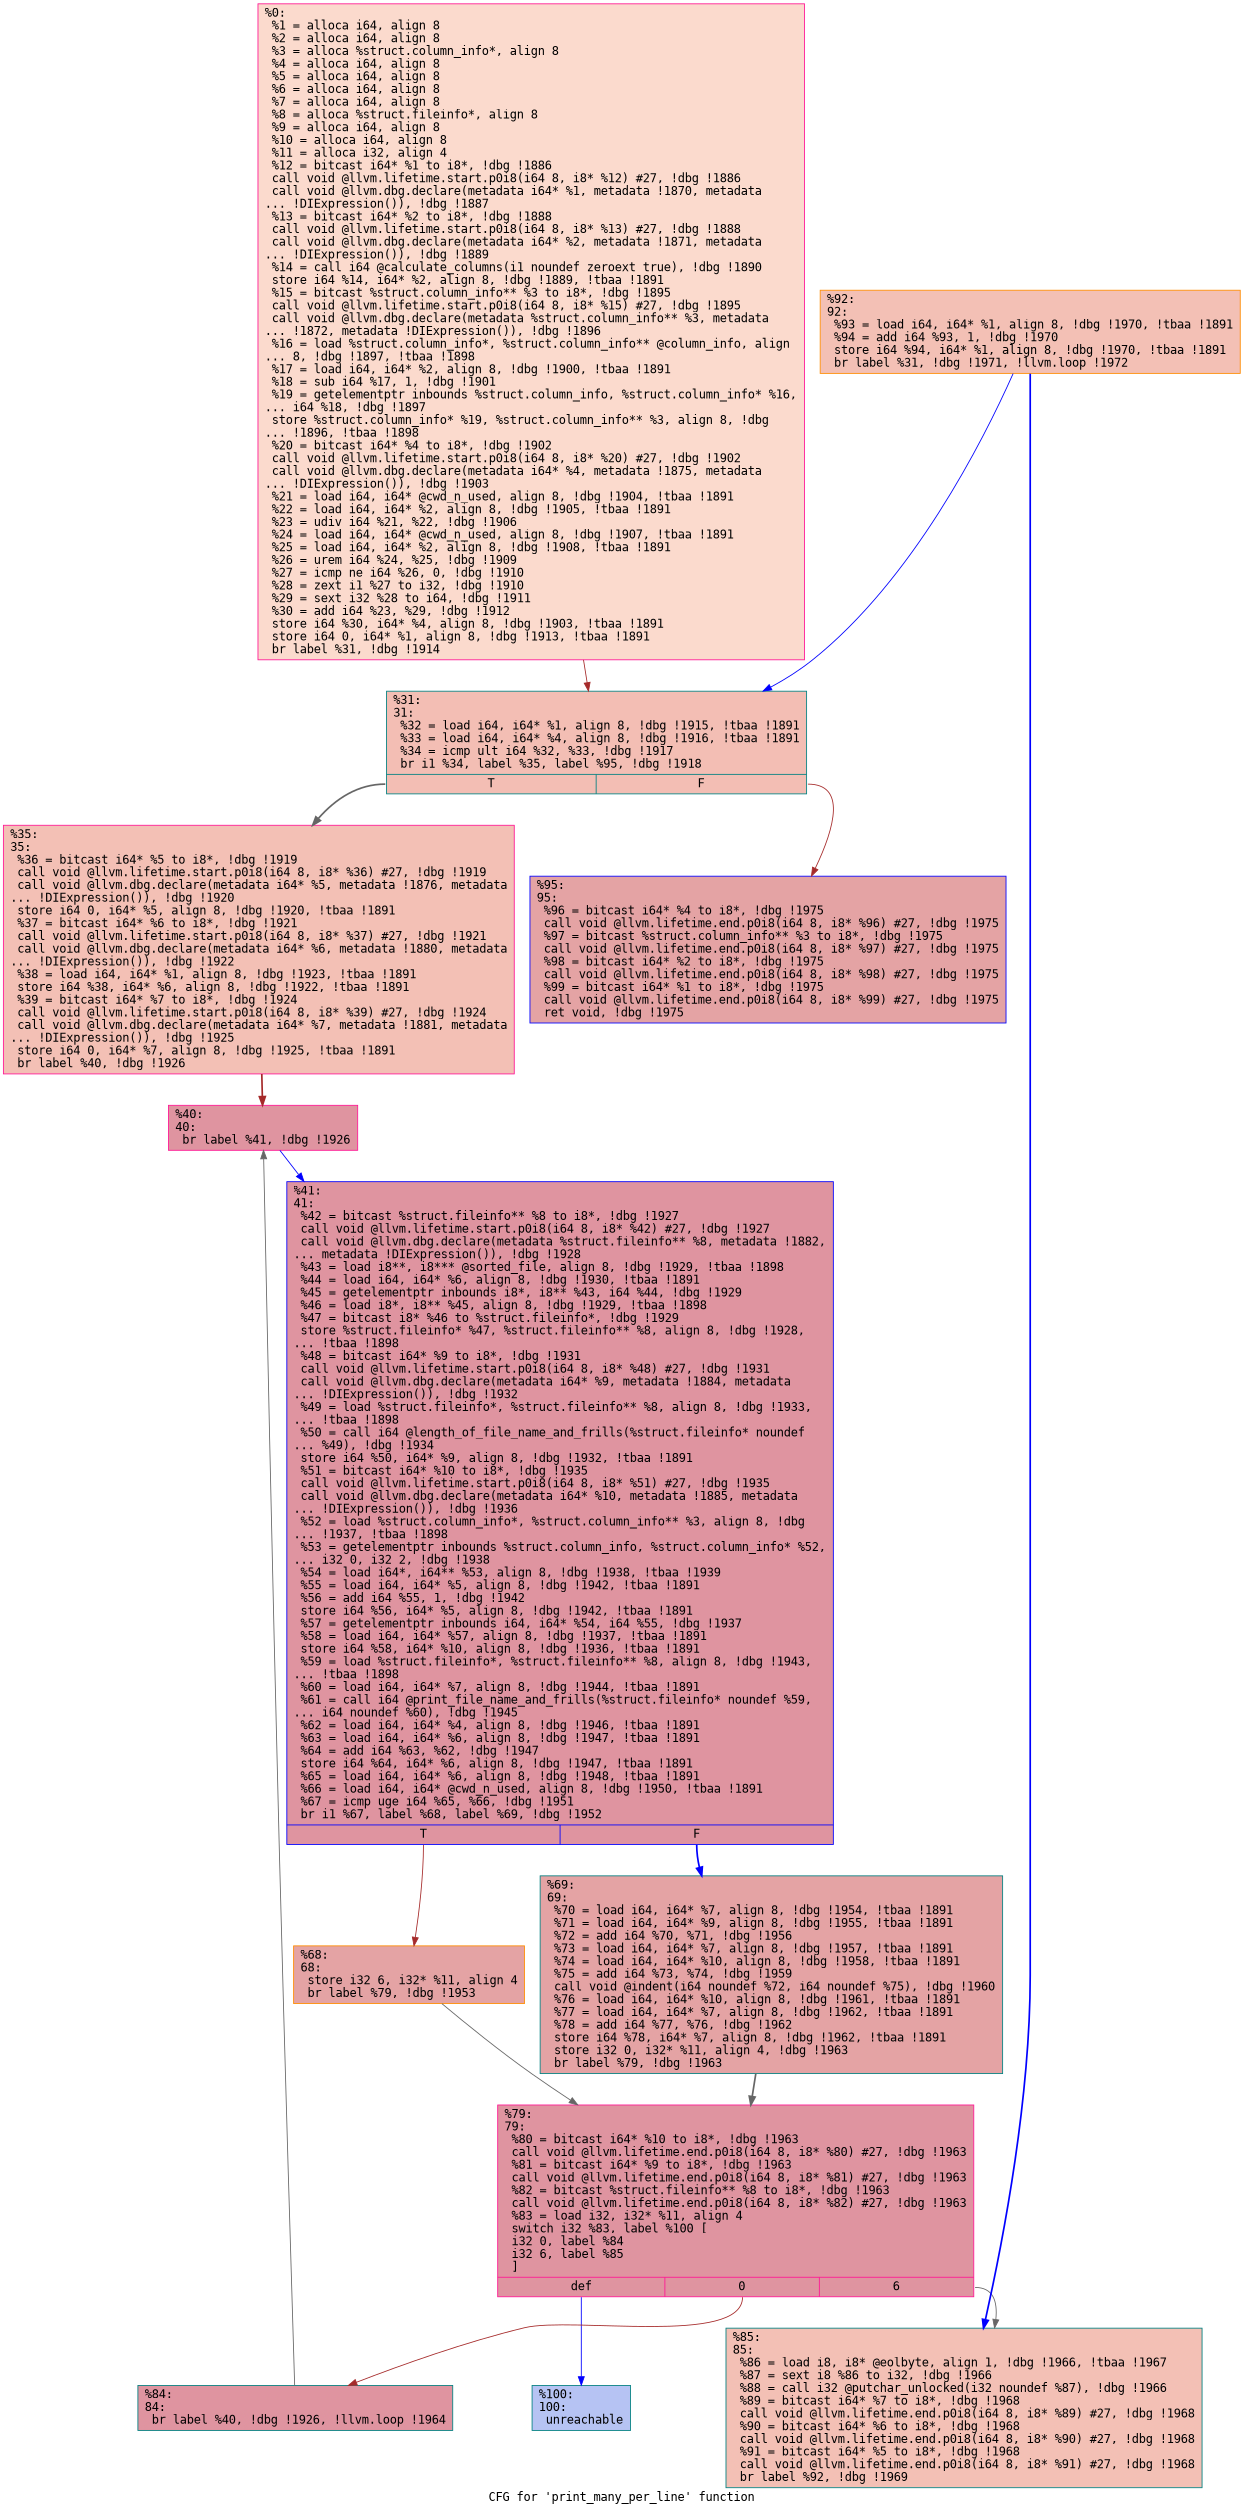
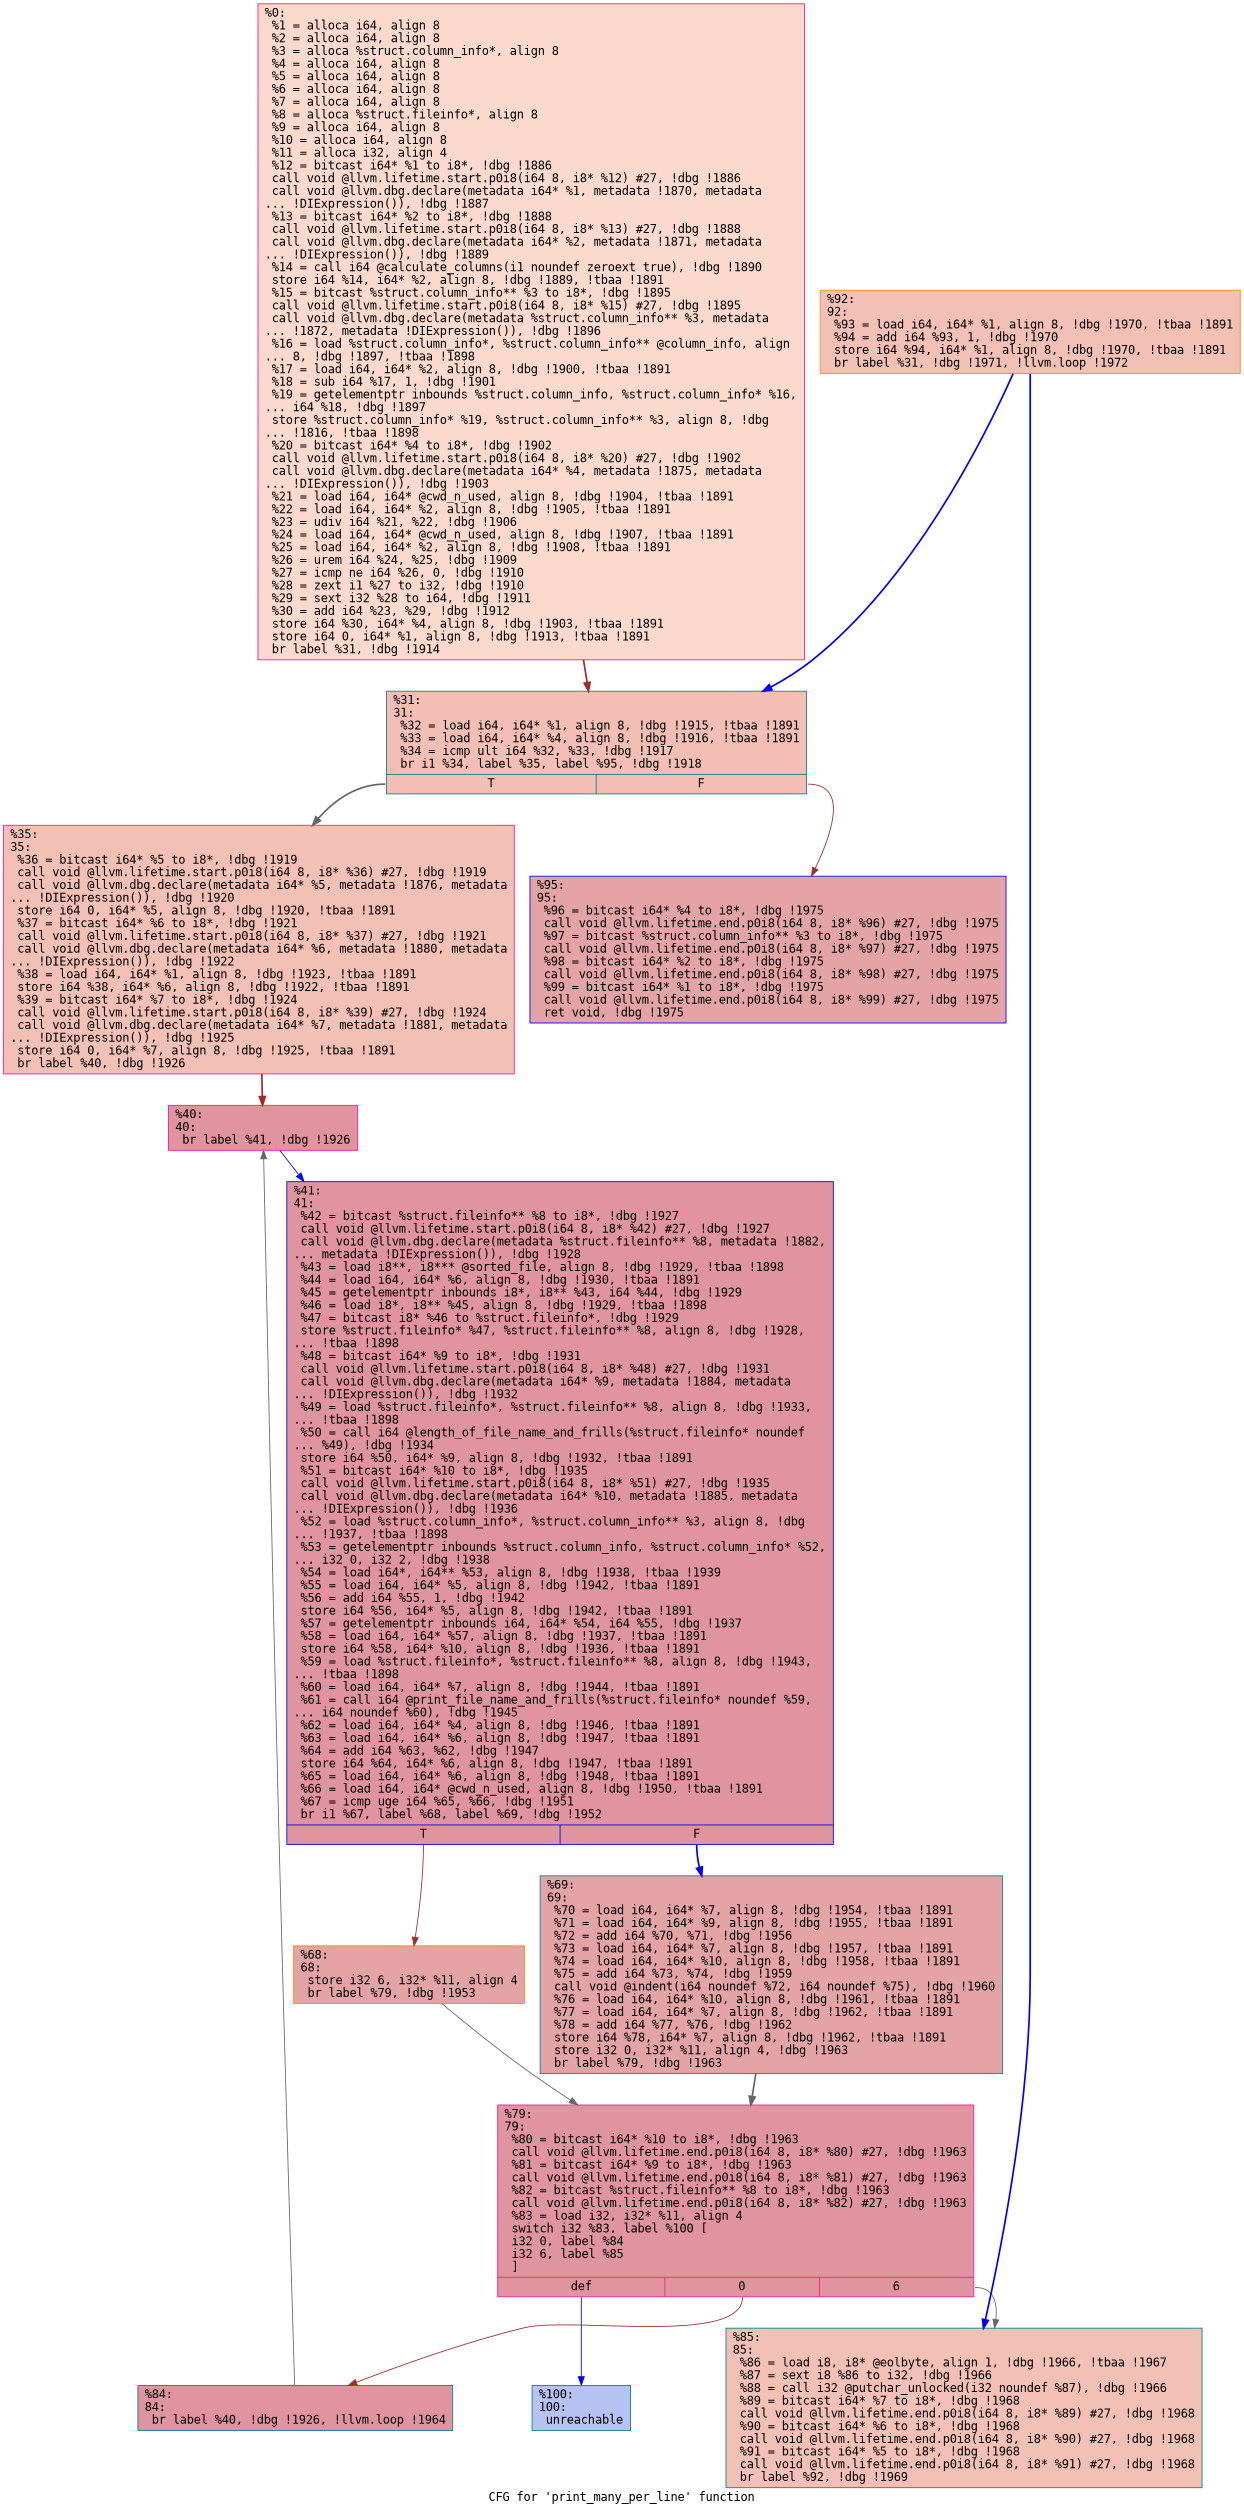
node "%0:": text "... !1896, !tbaa !1898" -> "... !1816, !tbaa !1898"
edge "%92:" -> "%31:": style solid -> bold
edge "%0:" -> "%31:": style solid -> bold
